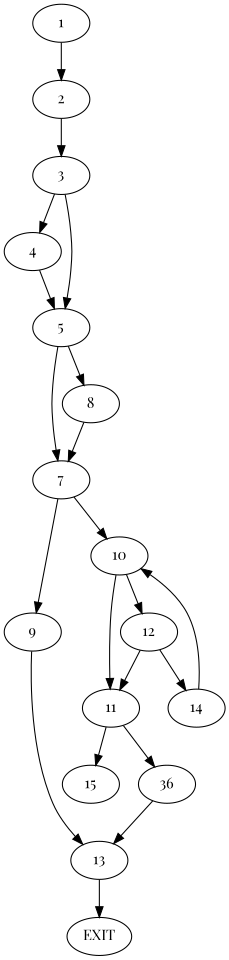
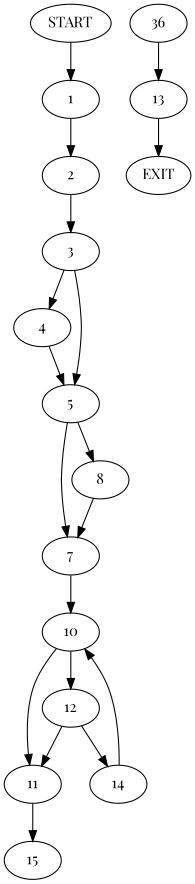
node "START": added
node "9": removed
edge "11" -> "36": removed
